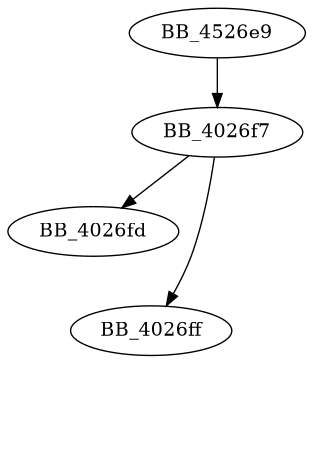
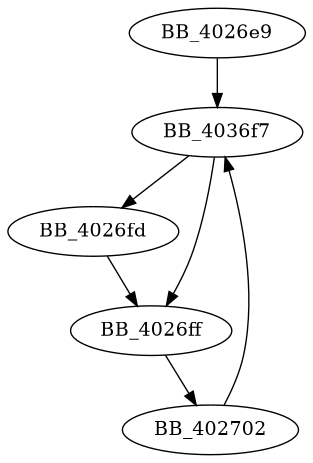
node "BB_4526e9": label "BB_4526e9" -> "BB_4026e9"
node "BB_4026f7": label "BB_4026f7" -> "BB_4036f7"
edge "BB_4026fd" -> "BB_4026ff": added
node "BB_402702": added
